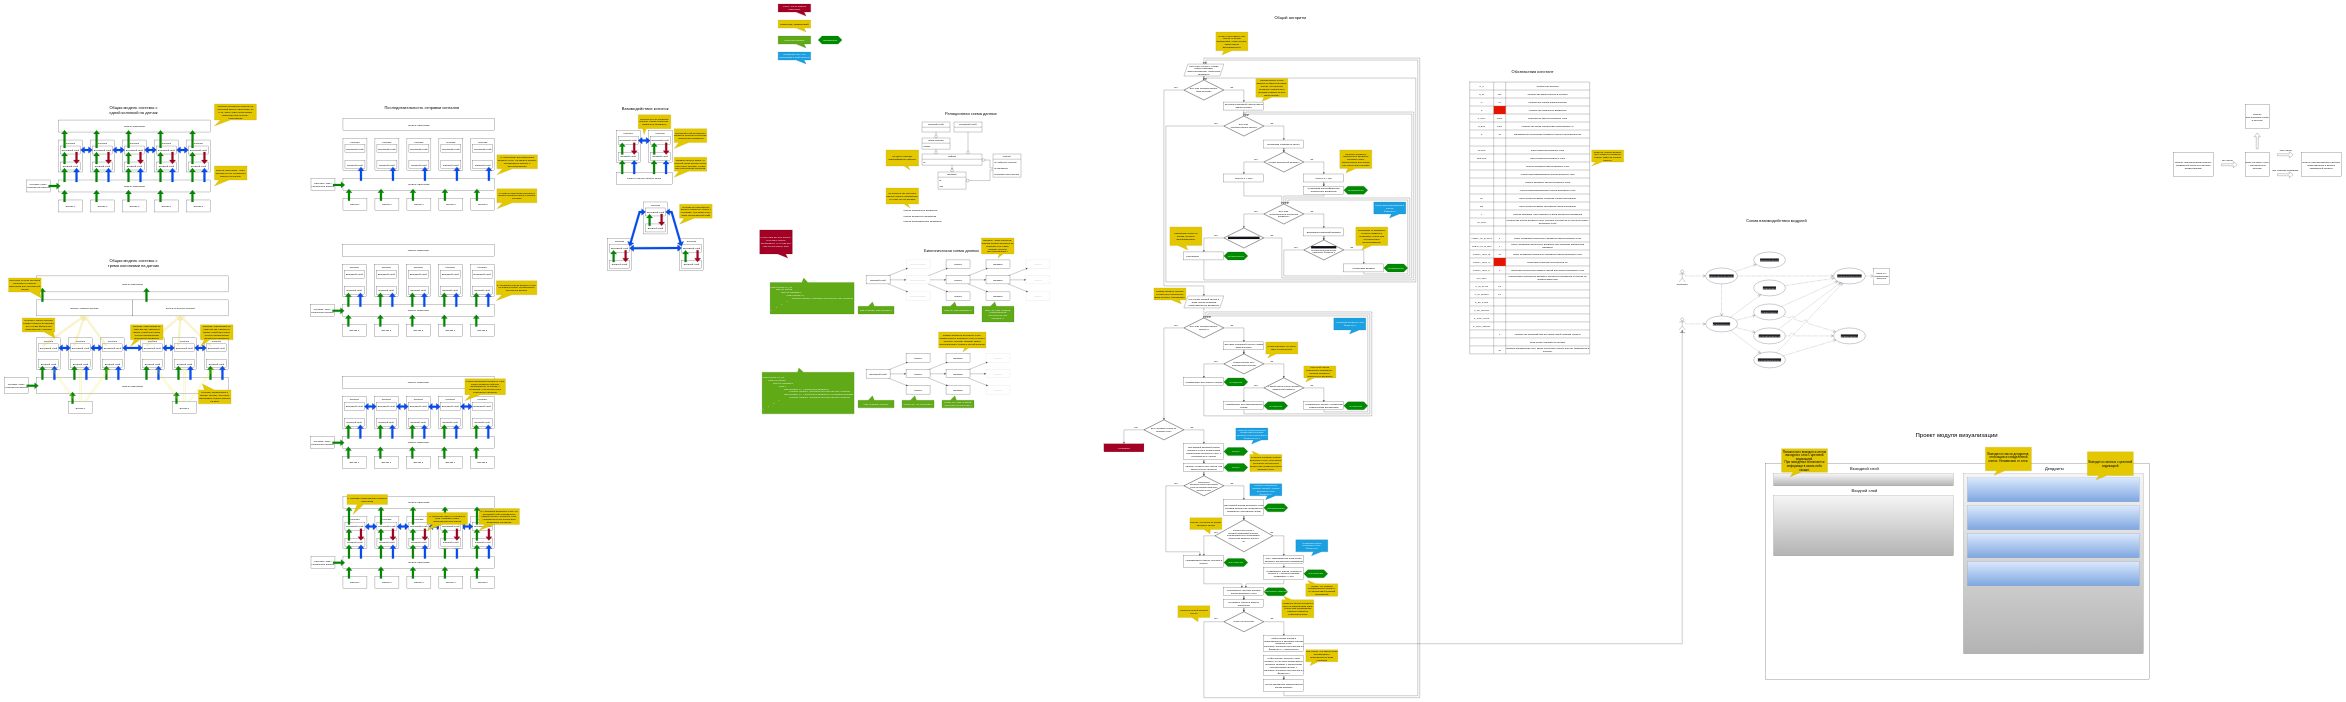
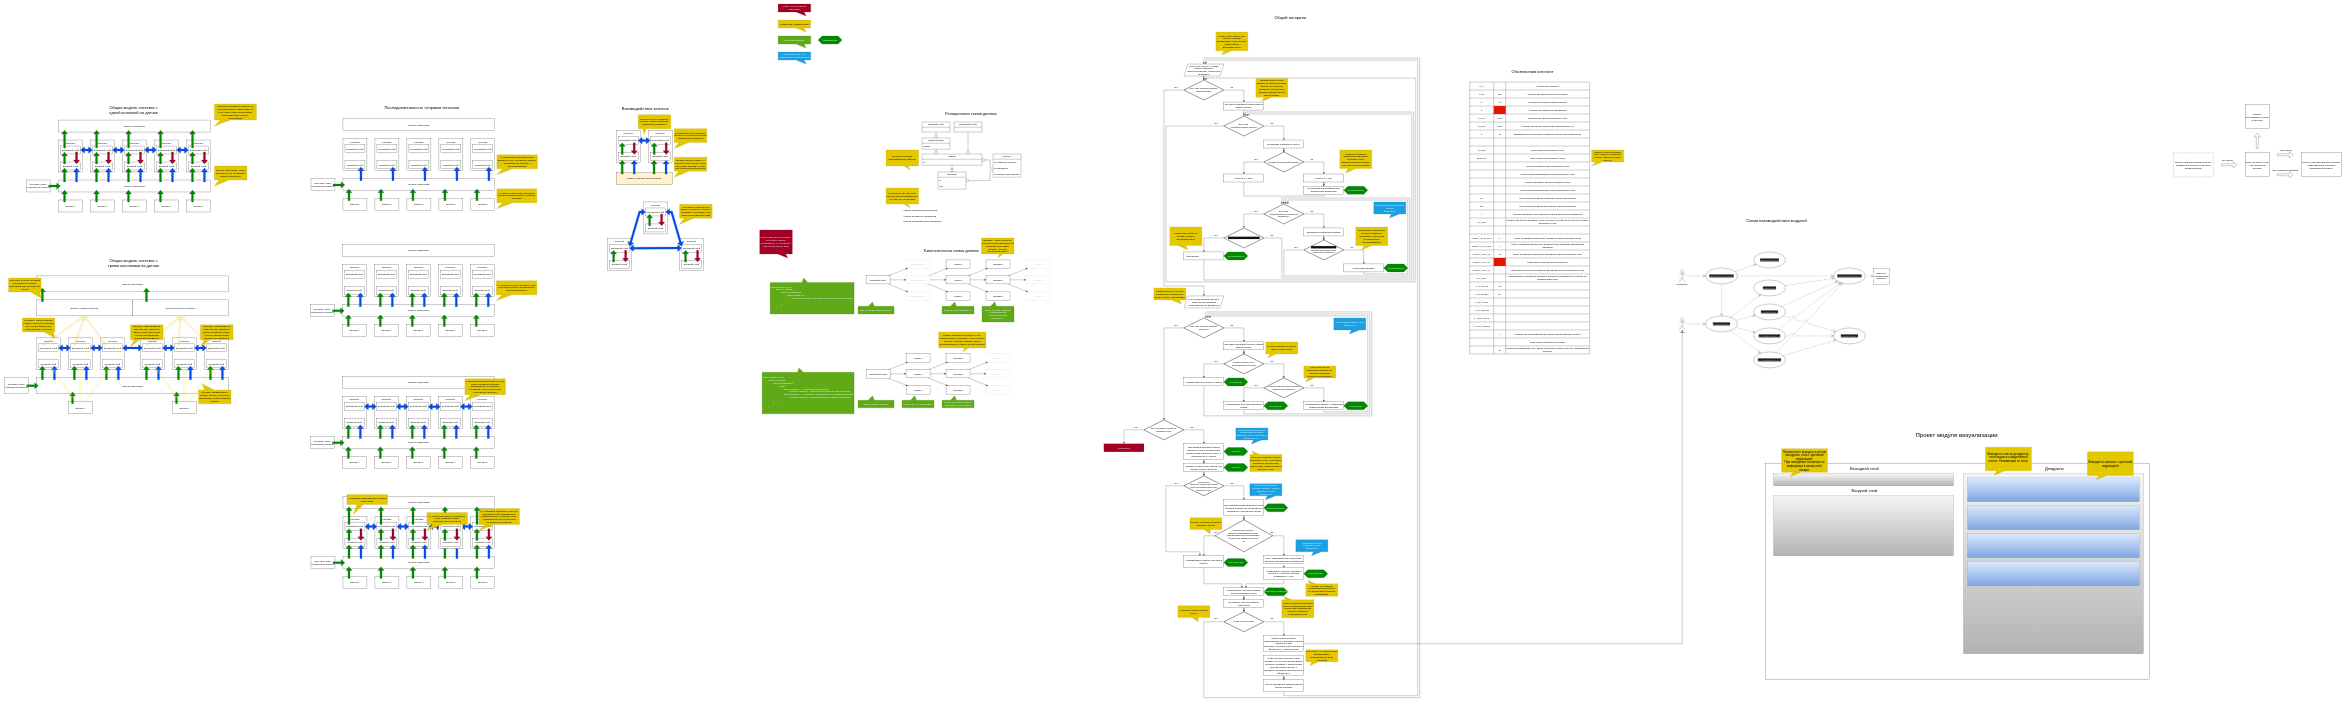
node "Модуль преобразования данных предметной области в битовое представление": style solid -> dashed
node "Какая-то другая область мозга": fillcolor #ffffff -> #fff2cc
edge "Поступает прямой сигнал в виде списка разрядов (Проксимальные дендриты)" -> "Есть еще необработанные сигналы?": removed
